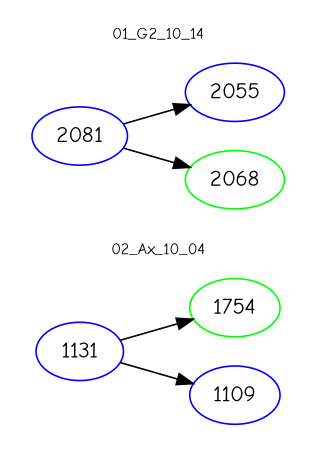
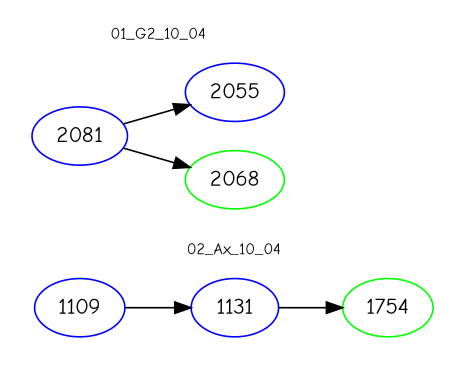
cluster "01_G2_10_14": label "01_G2_10_14" -> "01_G2_10_04"
edge "1131" -> "1109": reversed
